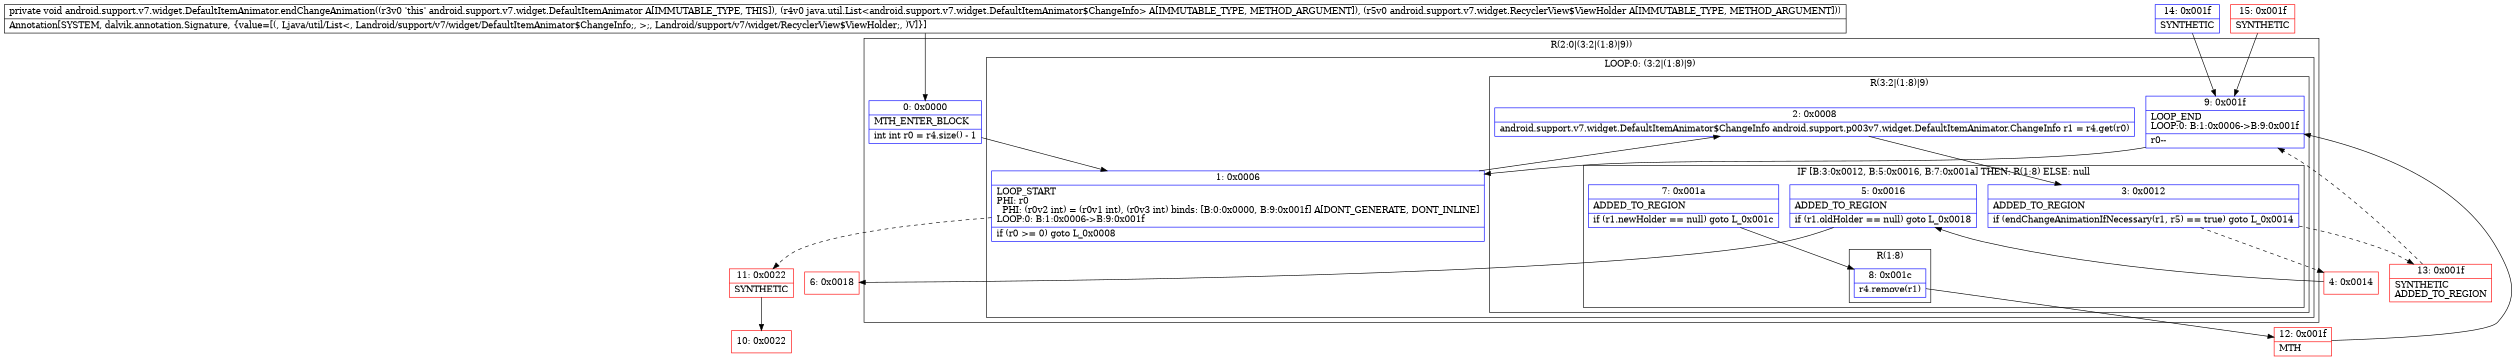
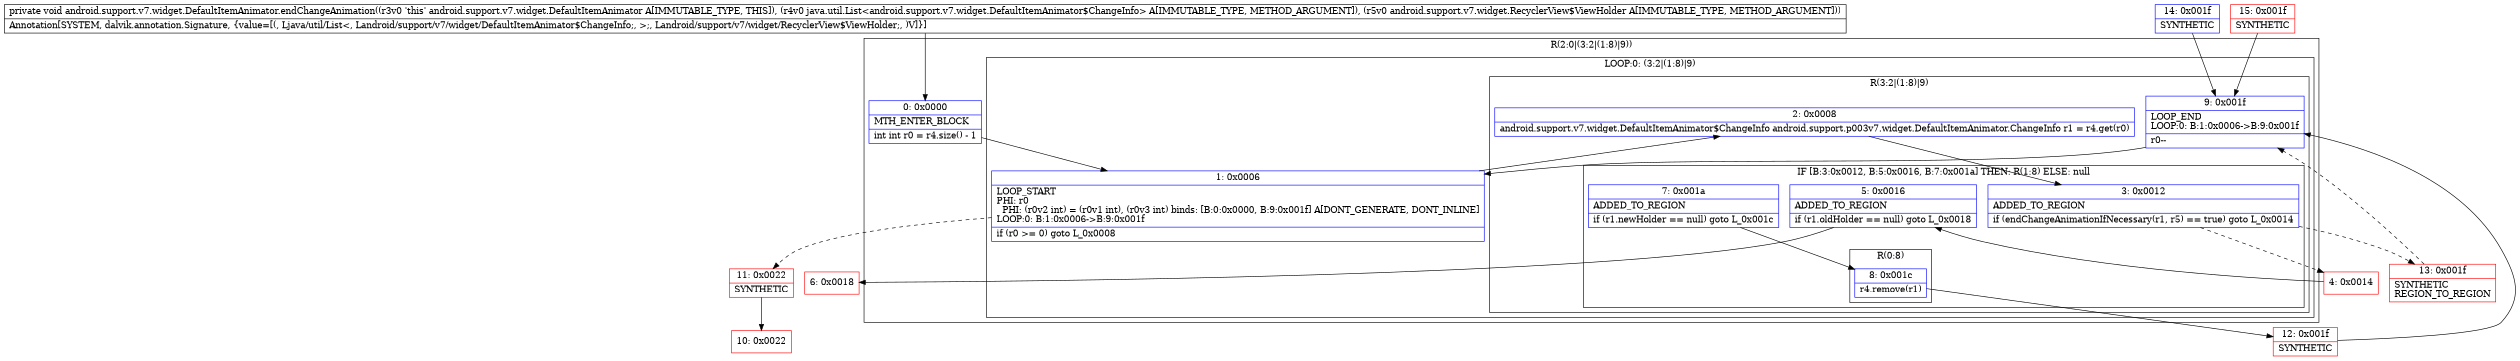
cluster "R(1:8)": label "R(1:8)" -> "R(0:8)"
node "13: 0x001f": text "ADDED_TO_REGION" -> "REGION_TO_REGION"
node "12: 0x001f": text "MTH" -> "SYNTHETIC"
